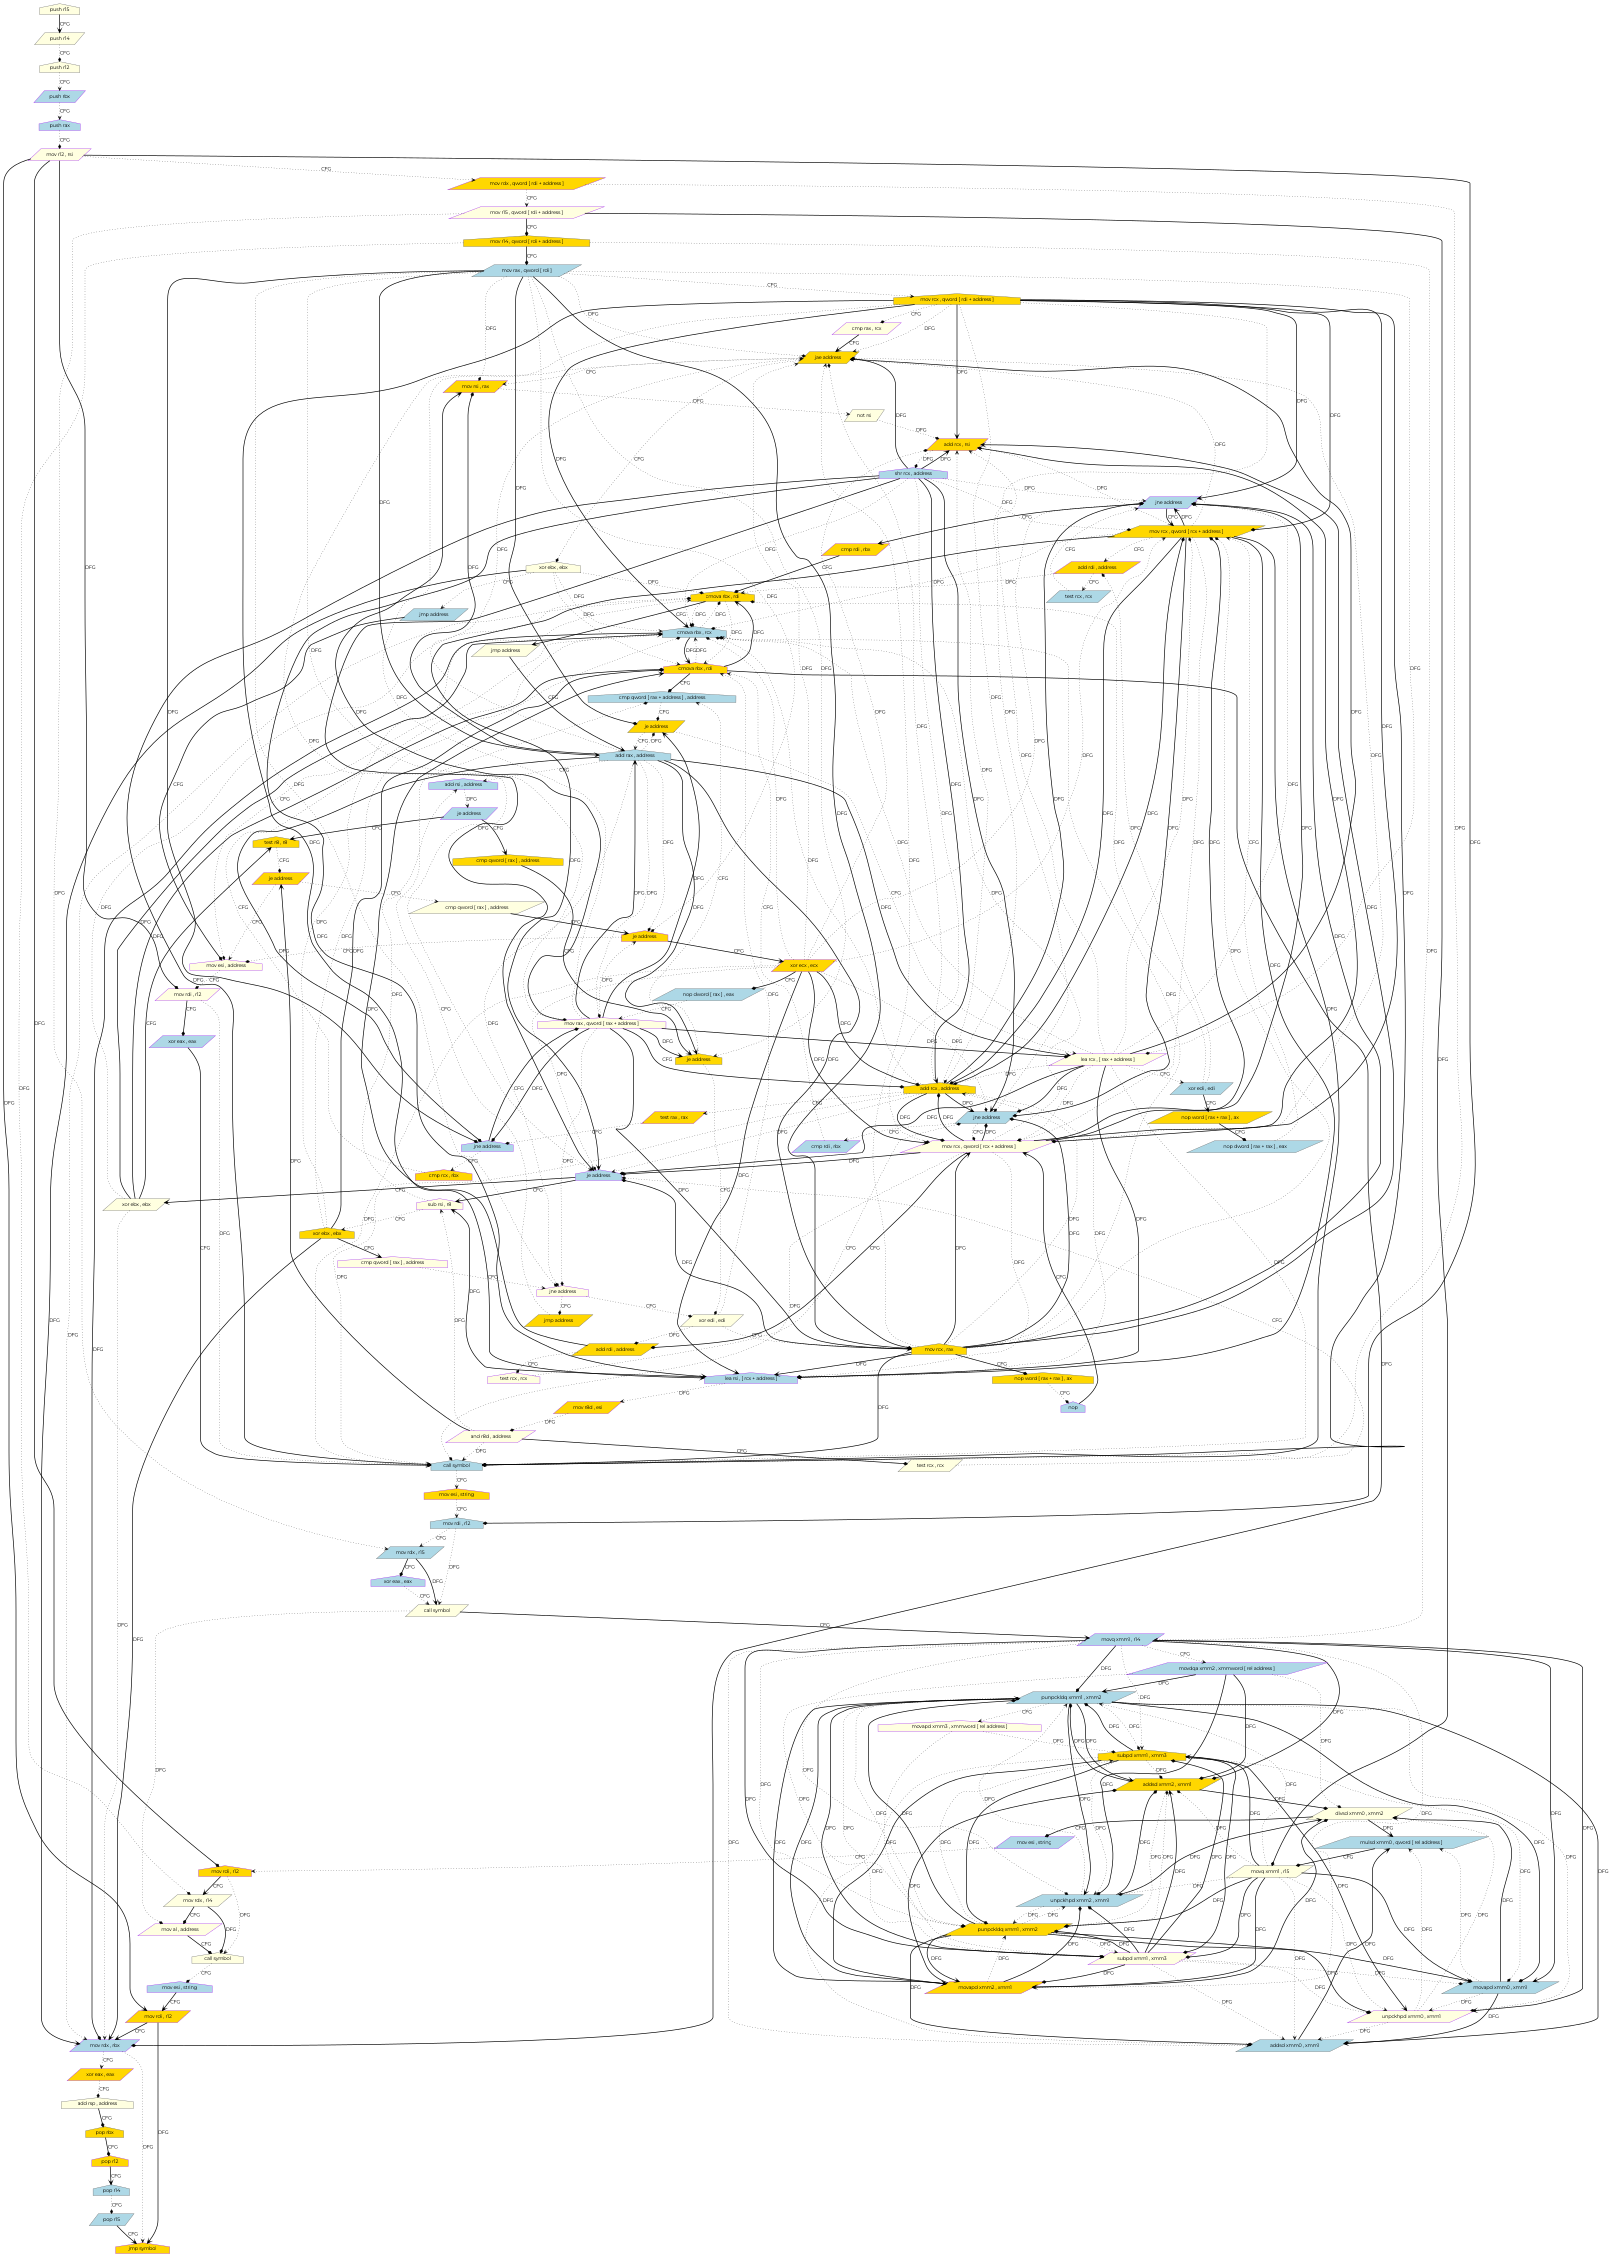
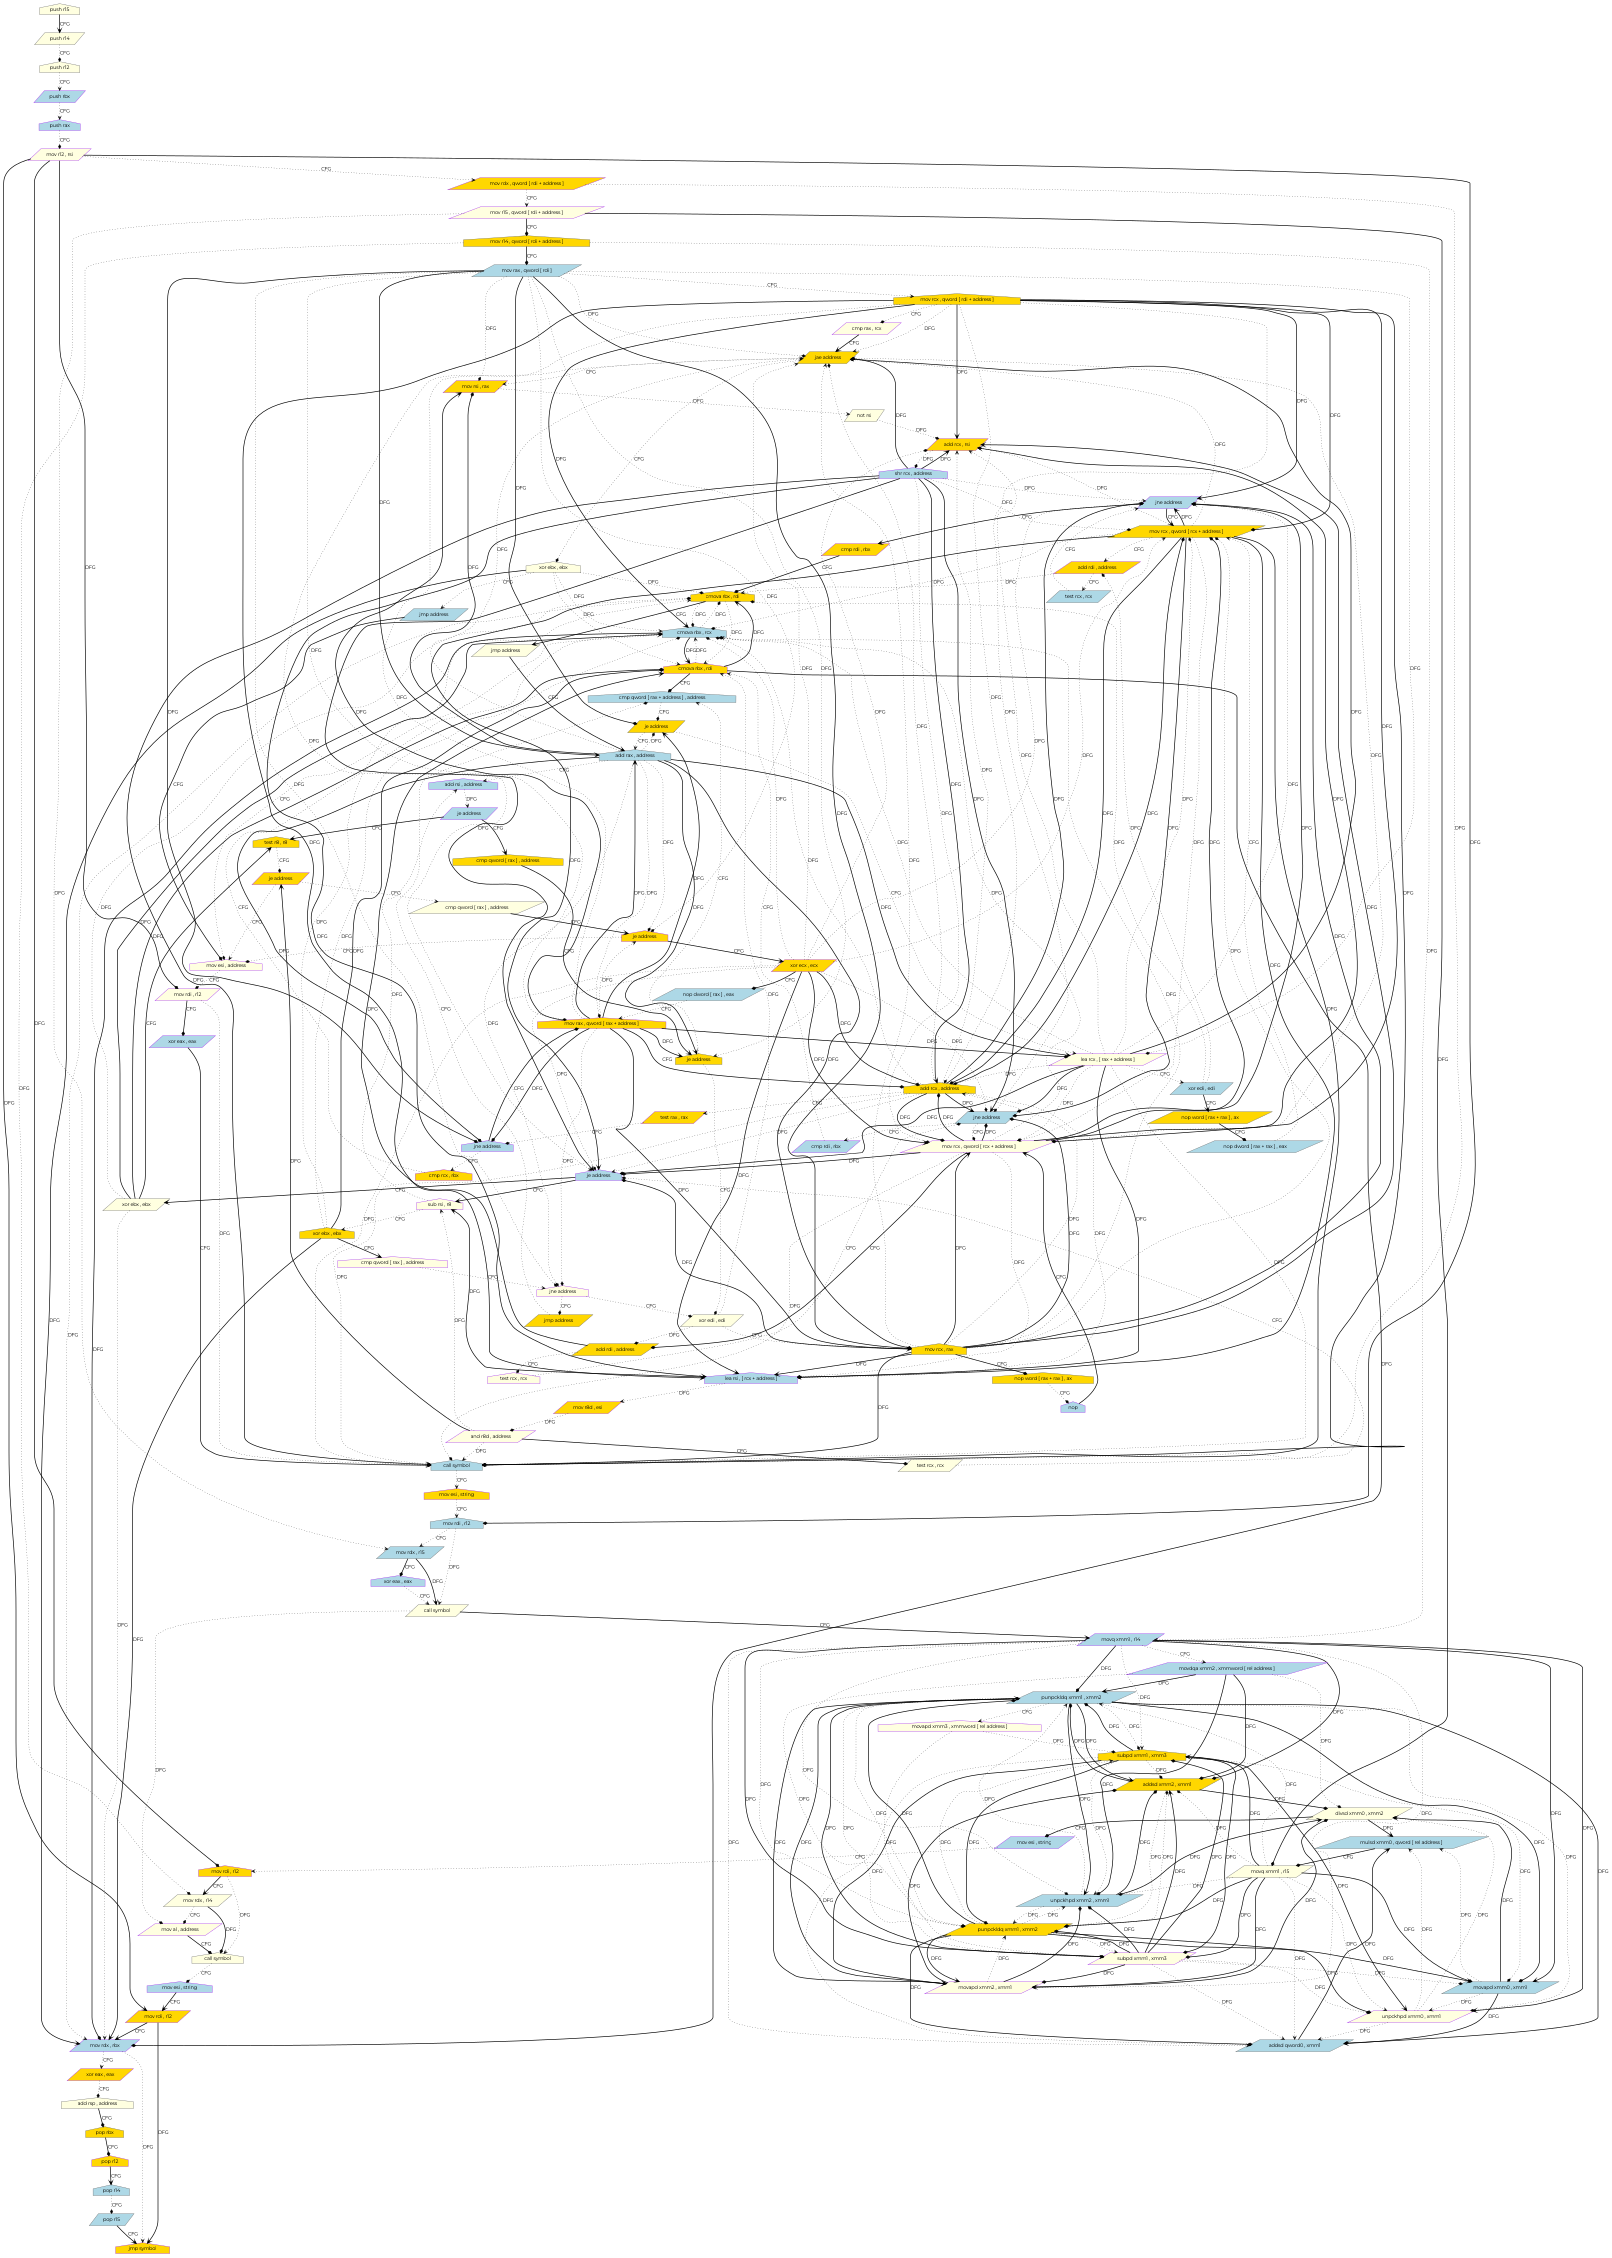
edge "shr rcx , address" -> "cmova rbx , rcx": removed, label "DFG"
node "mov rax , qword [ rax + address ]": fillcolor lightyellow -> gold
edge "mov rdx , r14" -> "mov al , address": style bold -> dotted
node "movapd xmm2 , xmm1": fillcolor gold -> lightyellow
node "addsd xmm0 , xmm1": label "addsd xmm0 , xmm1" -> "addsd qword0 , xmm1"
